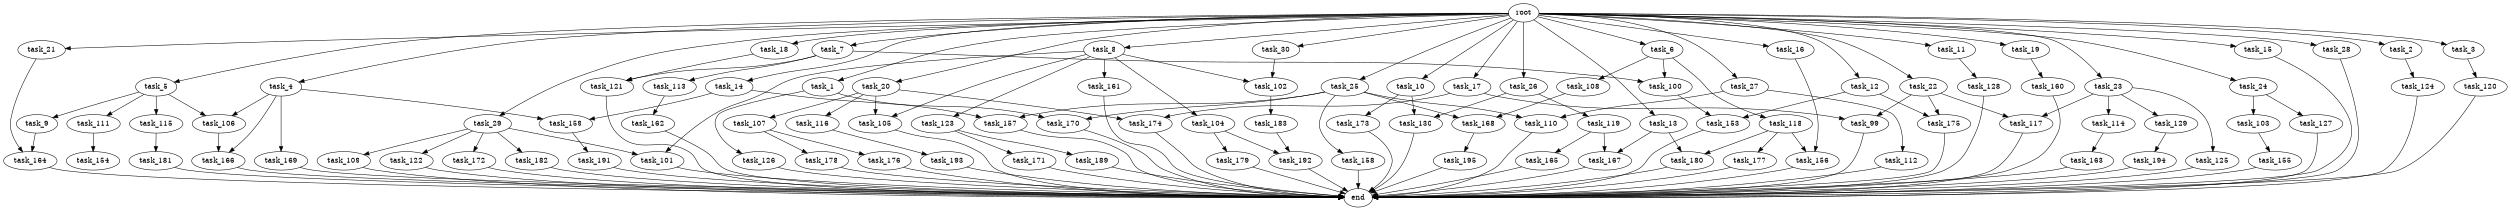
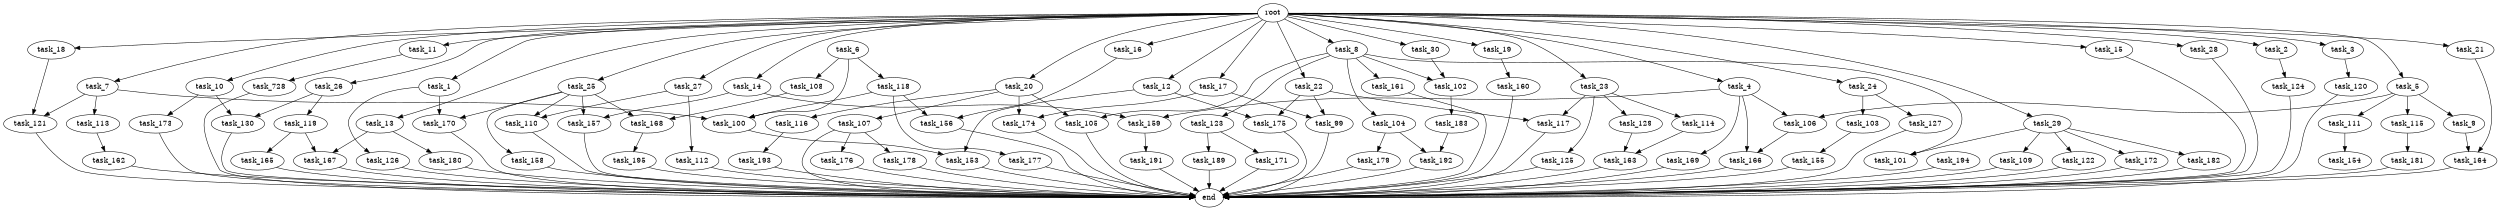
edge "root" -> "task_6": removed
node "task_128": label "task_128" -> "task_728"
edge "task_129" -> "task_194": now "task_129" -> "task_163"
edge "task_118" -> "task_180": now "task_118" -> "task_100"
edge "task_101" -> "end": now "task_107" -> "end"
